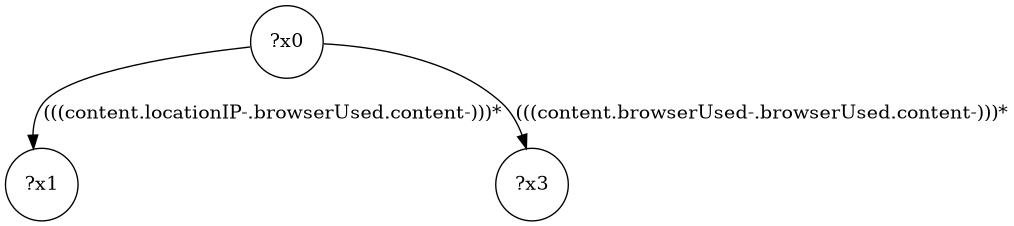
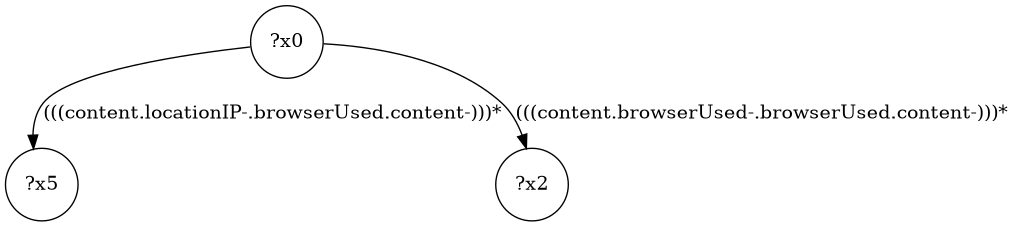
node "?x1": label "?x1" -> "?x5"
node "?x3": label "?x3" -> "?x2"
